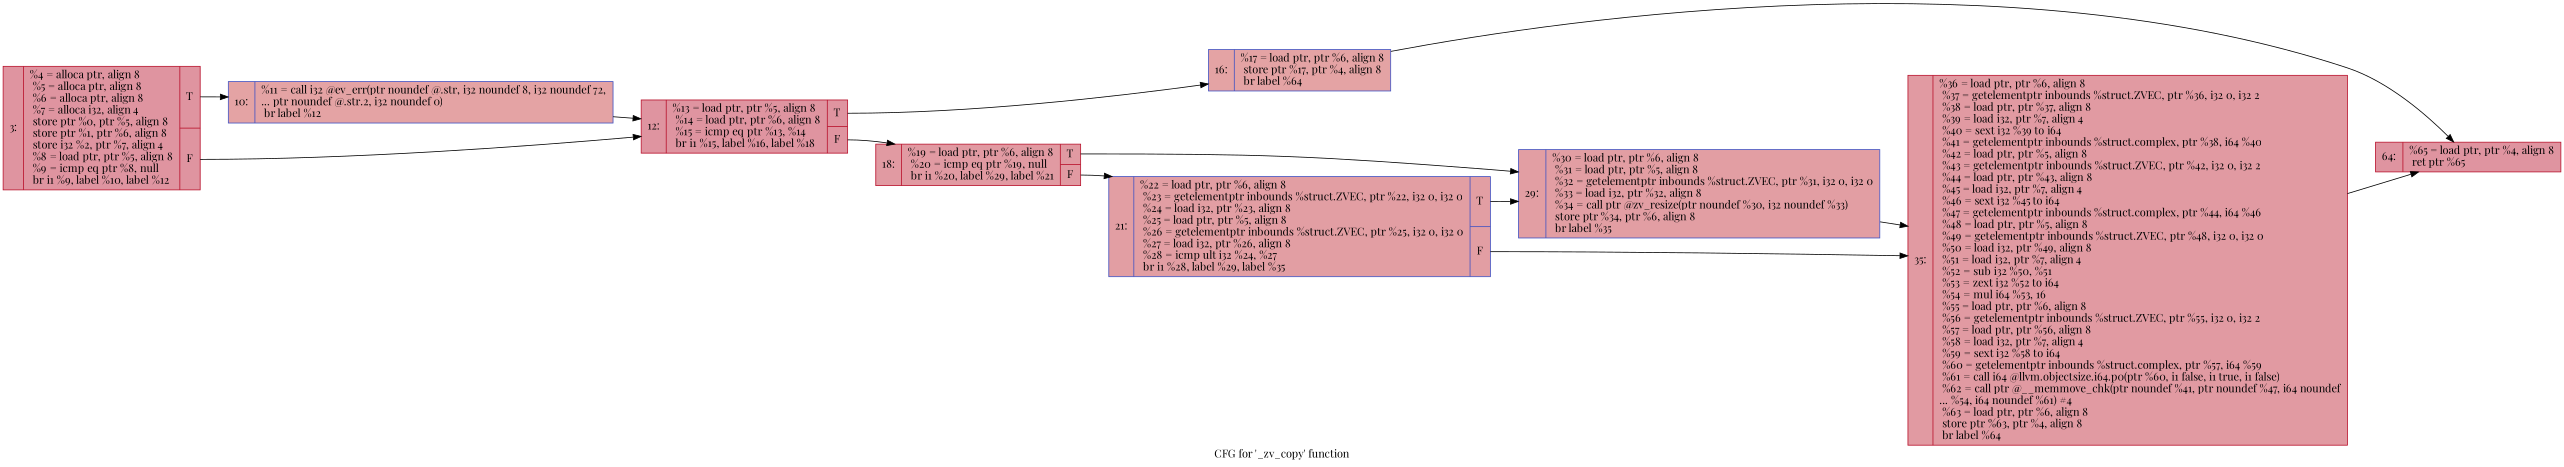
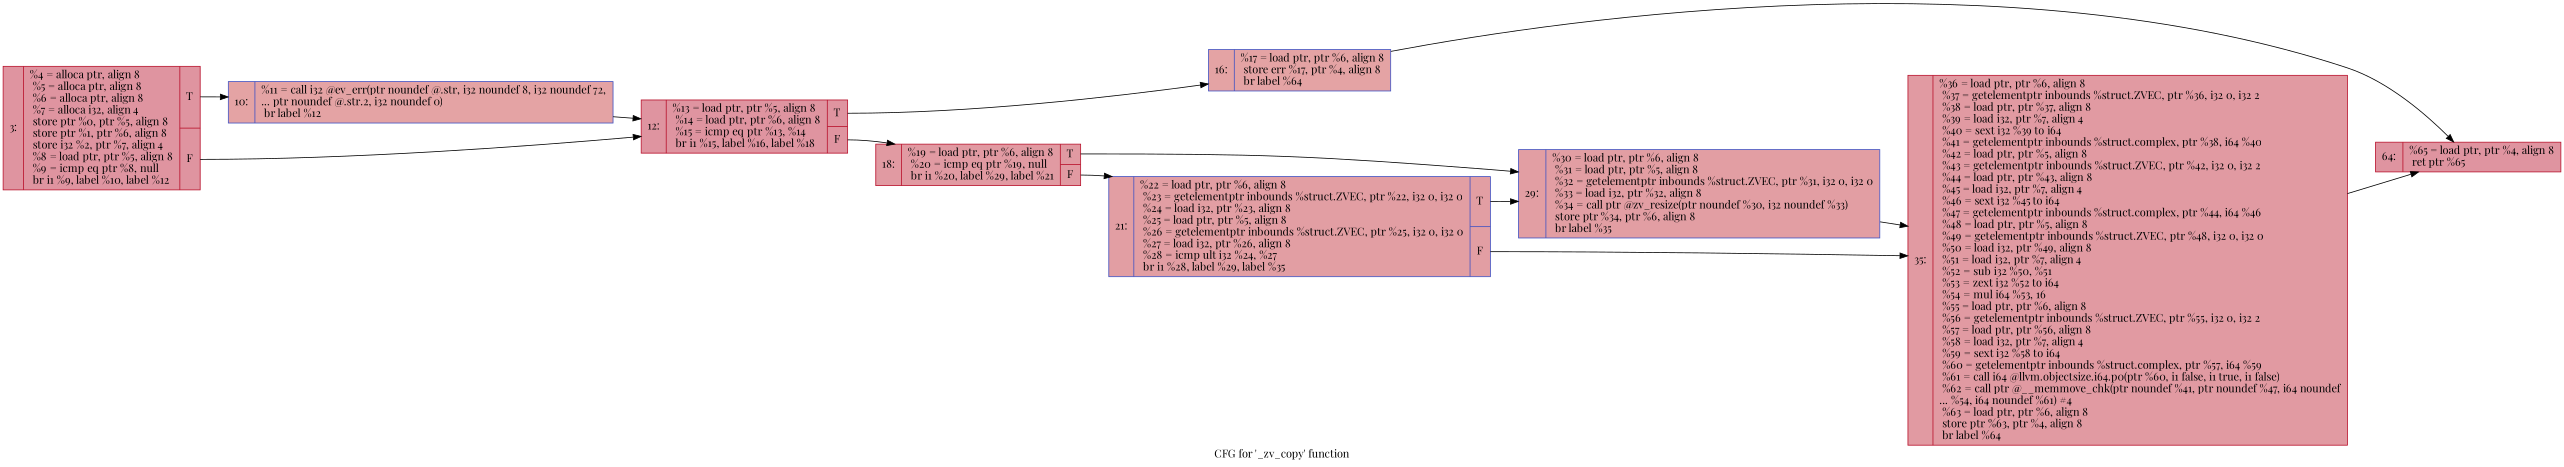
node "16:": text "store ptr %17, ptr %4, align 8" -> "store err %17, ptr %4, align 8"
